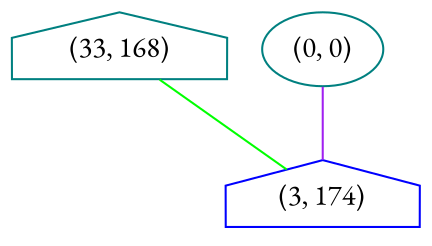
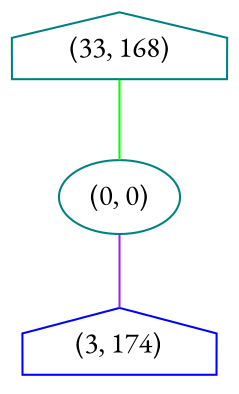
edge "(33, 168)" -- "(3, 174)": now "(33, 168)" -- "(0, 0)"
